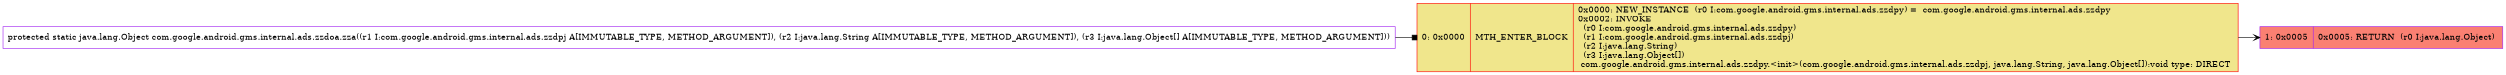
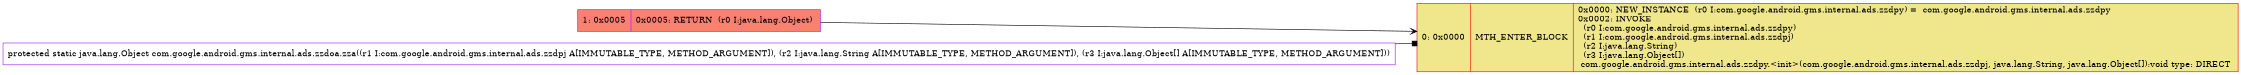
edge "0: 0x0000" -> "1: 0x0005": reversed
